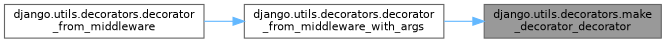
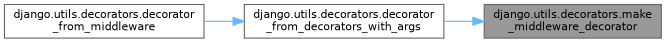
node "django.utils.decorators.decorator _from_middleware_with_args": label "django.utils.decorators.decorator _from_middleware_with_args" -> "django.utils.decorators.decorator _from_decorators_with_args"
node "django.utils.decorators.make _decorator_decorator": label "django.utils.decorators.make _decorator_decorator" -> "django.utils.decorators.make _middleware_decorator"
